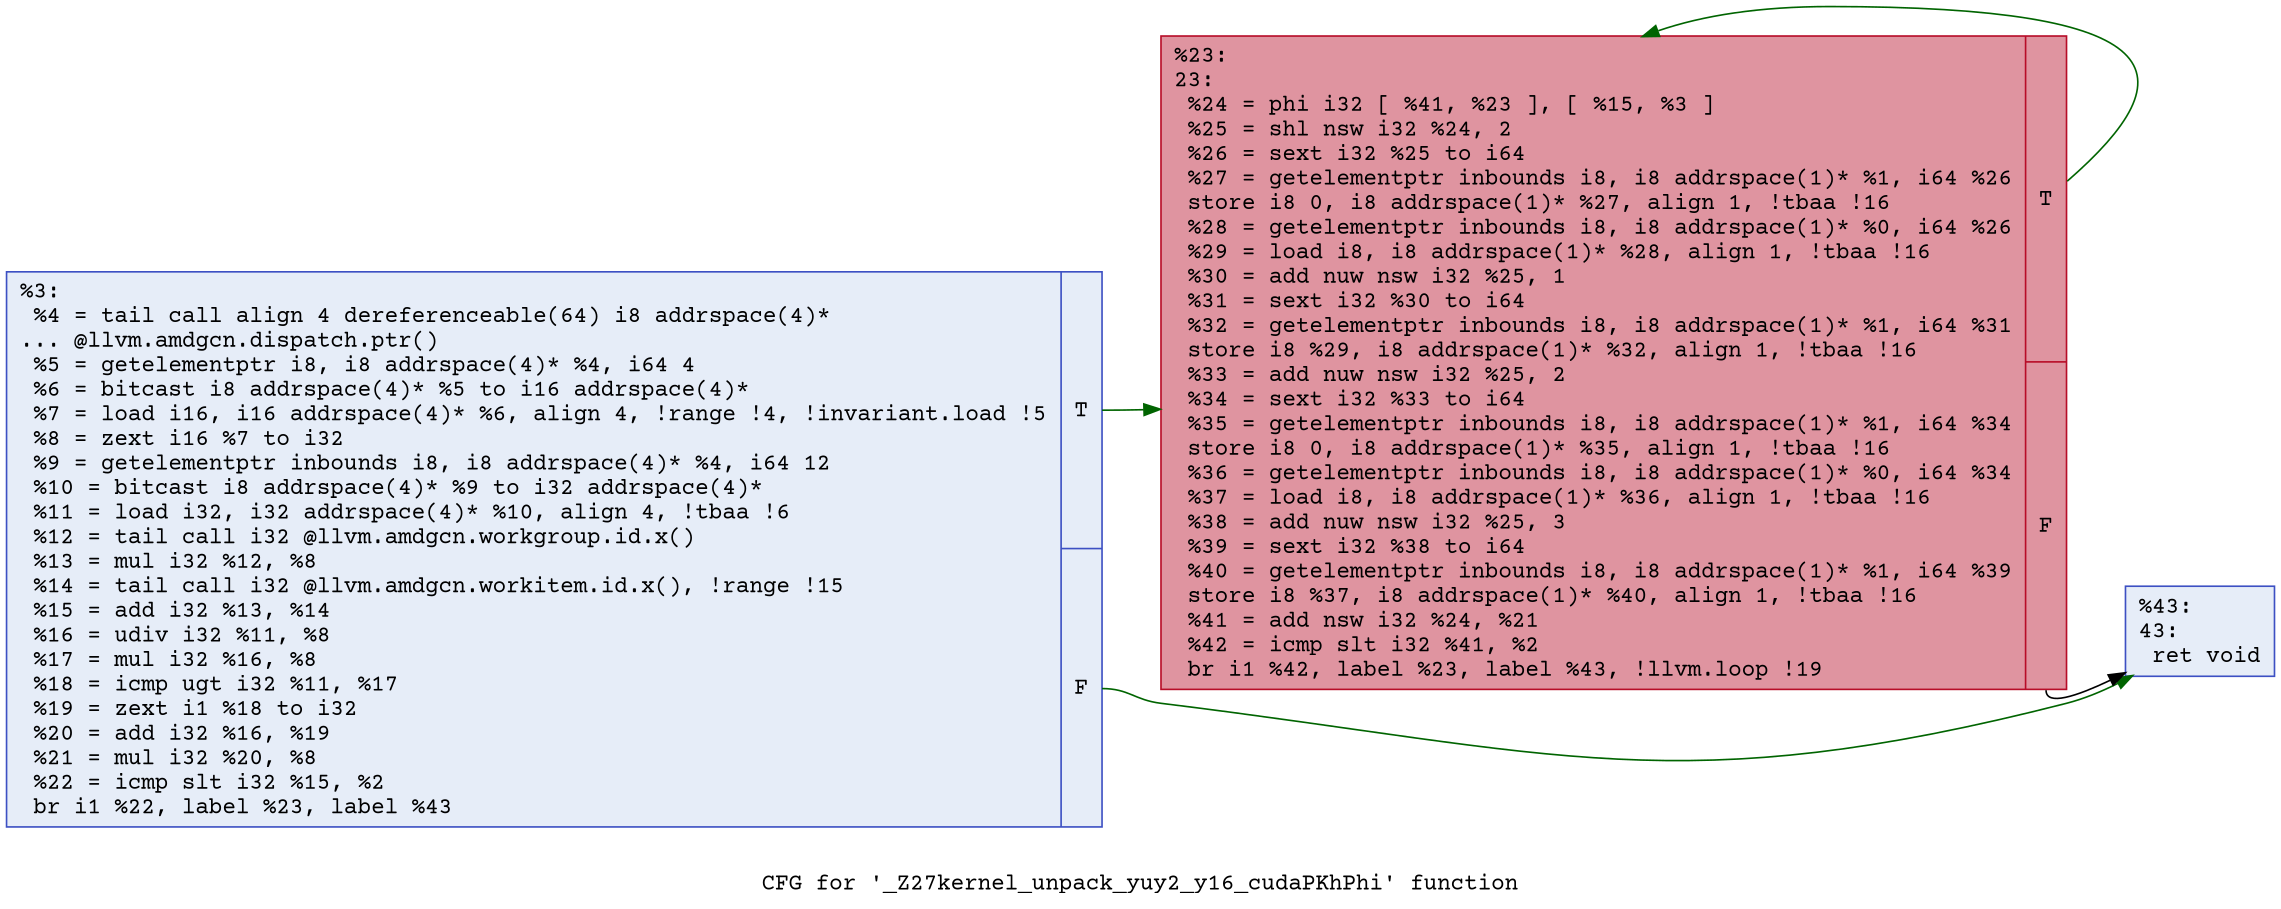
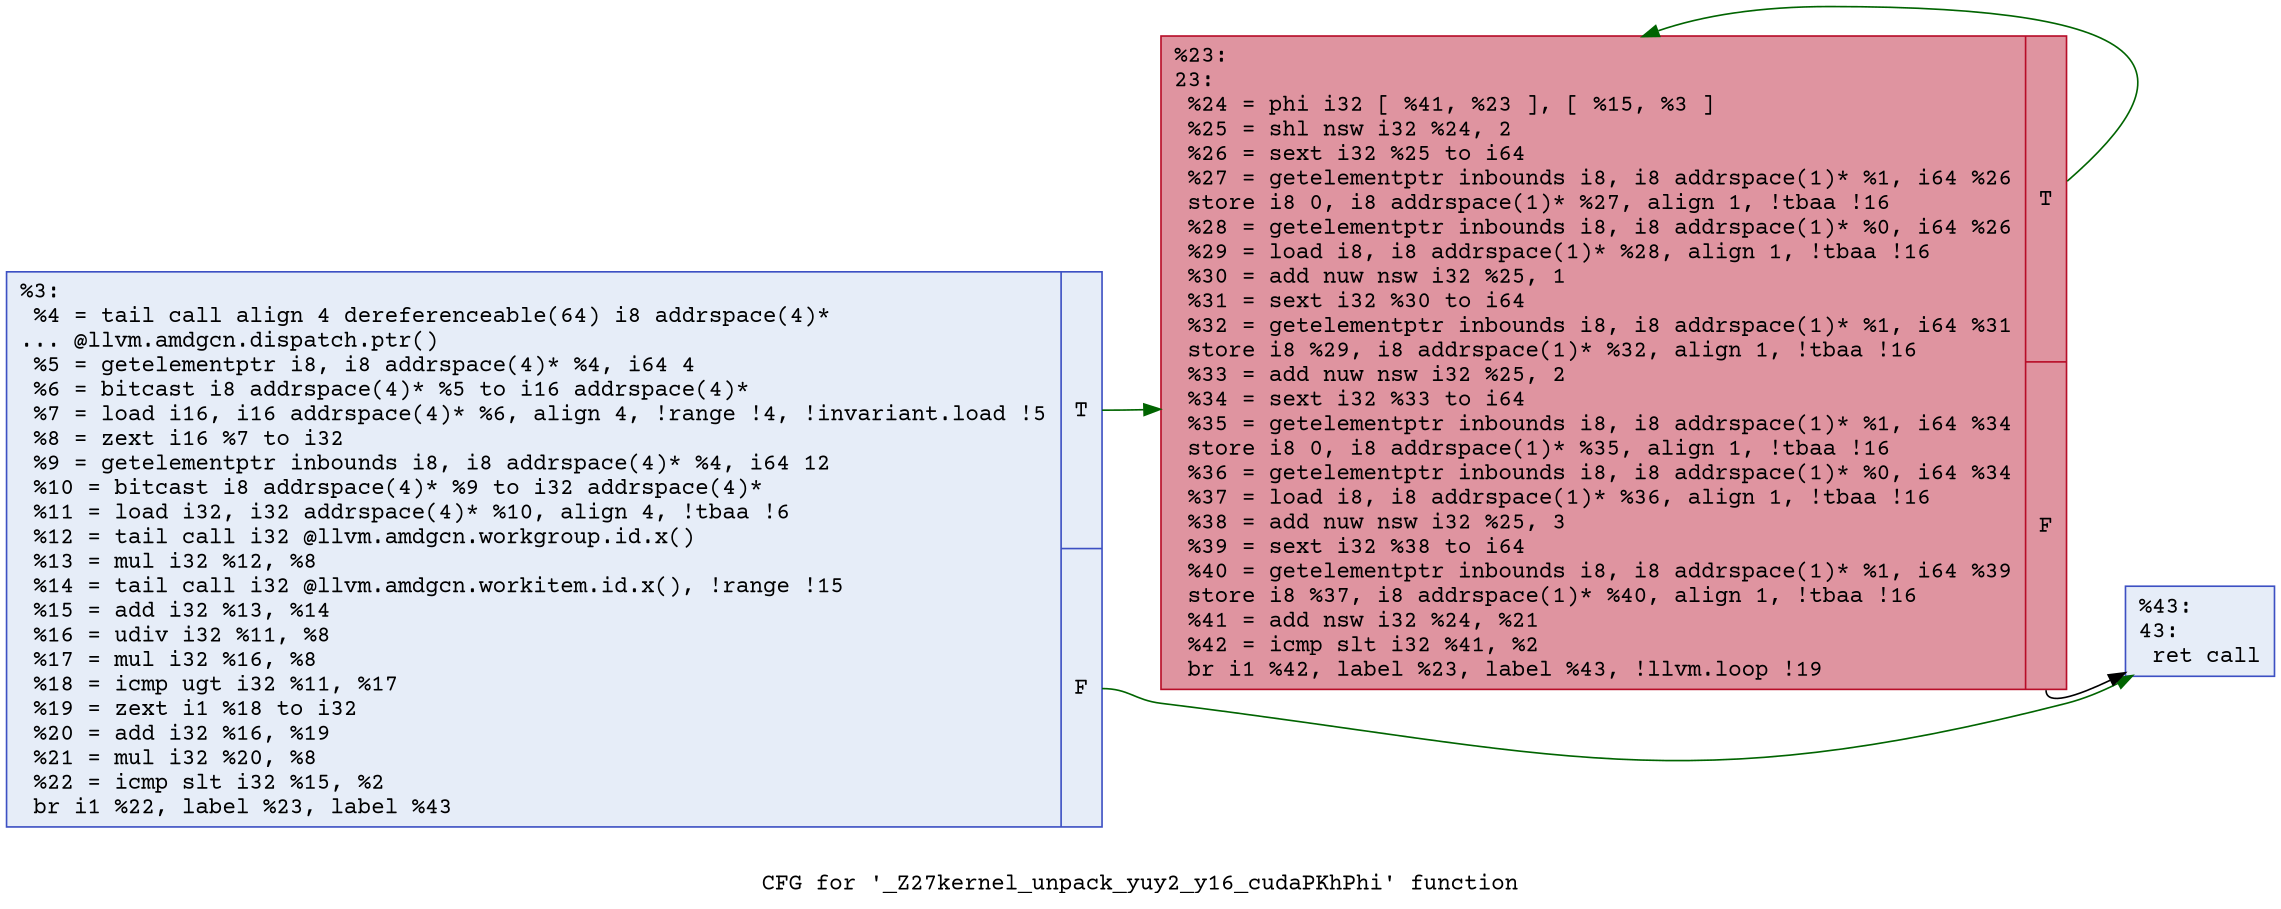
node "%43:": text "ret void" -> "ret call"
